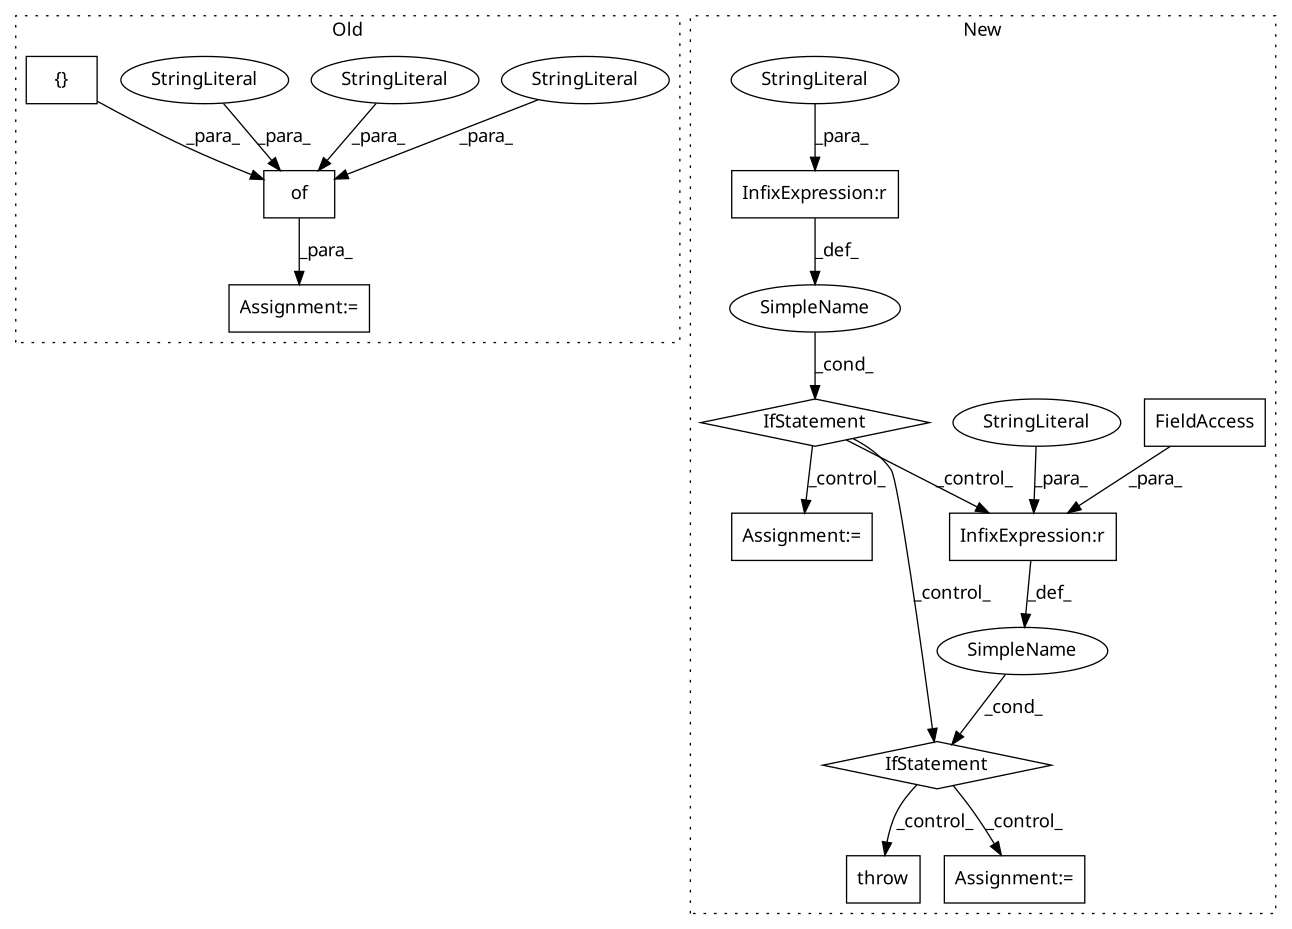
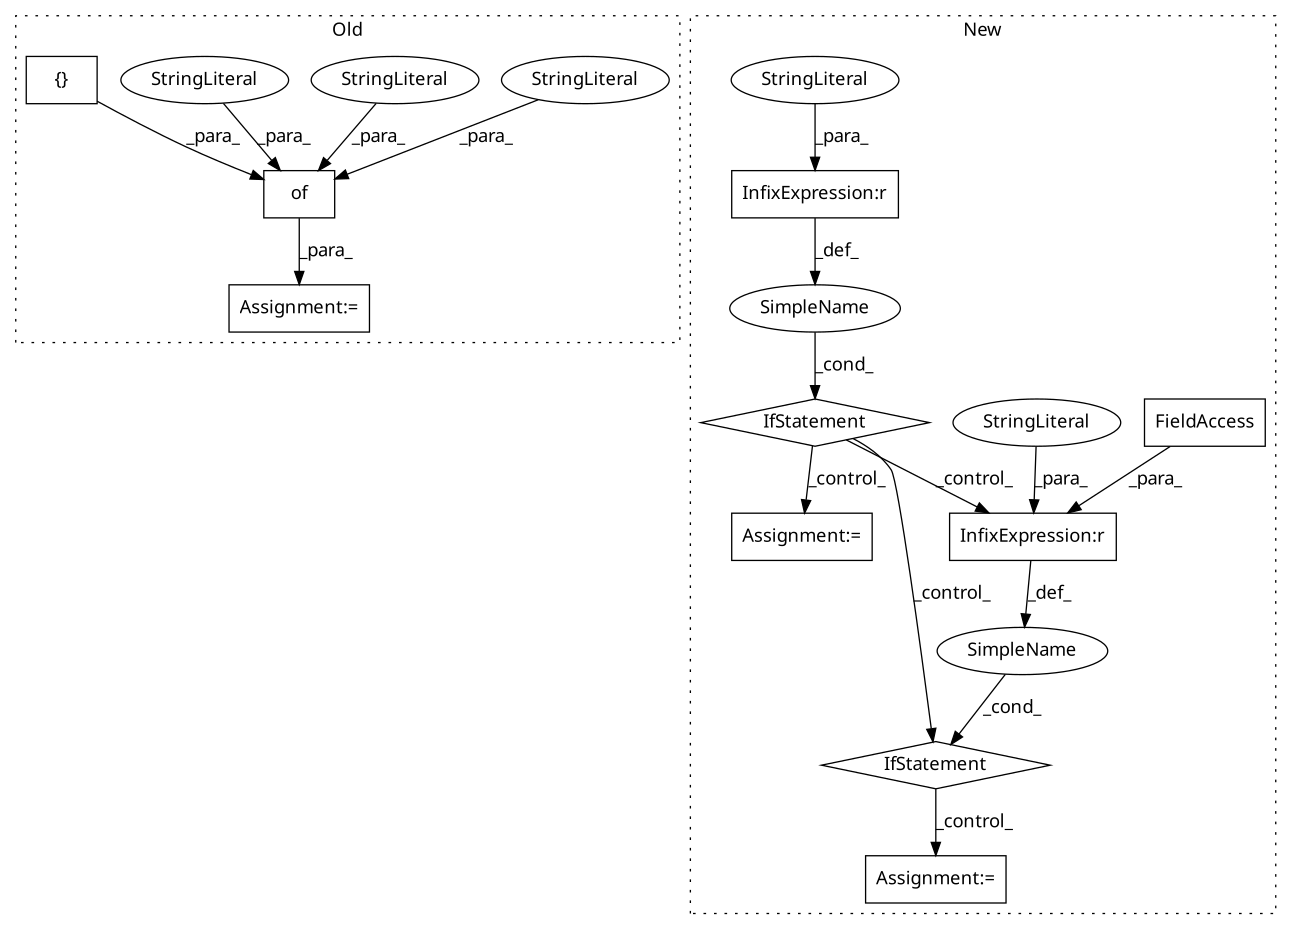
node "throw": removed
